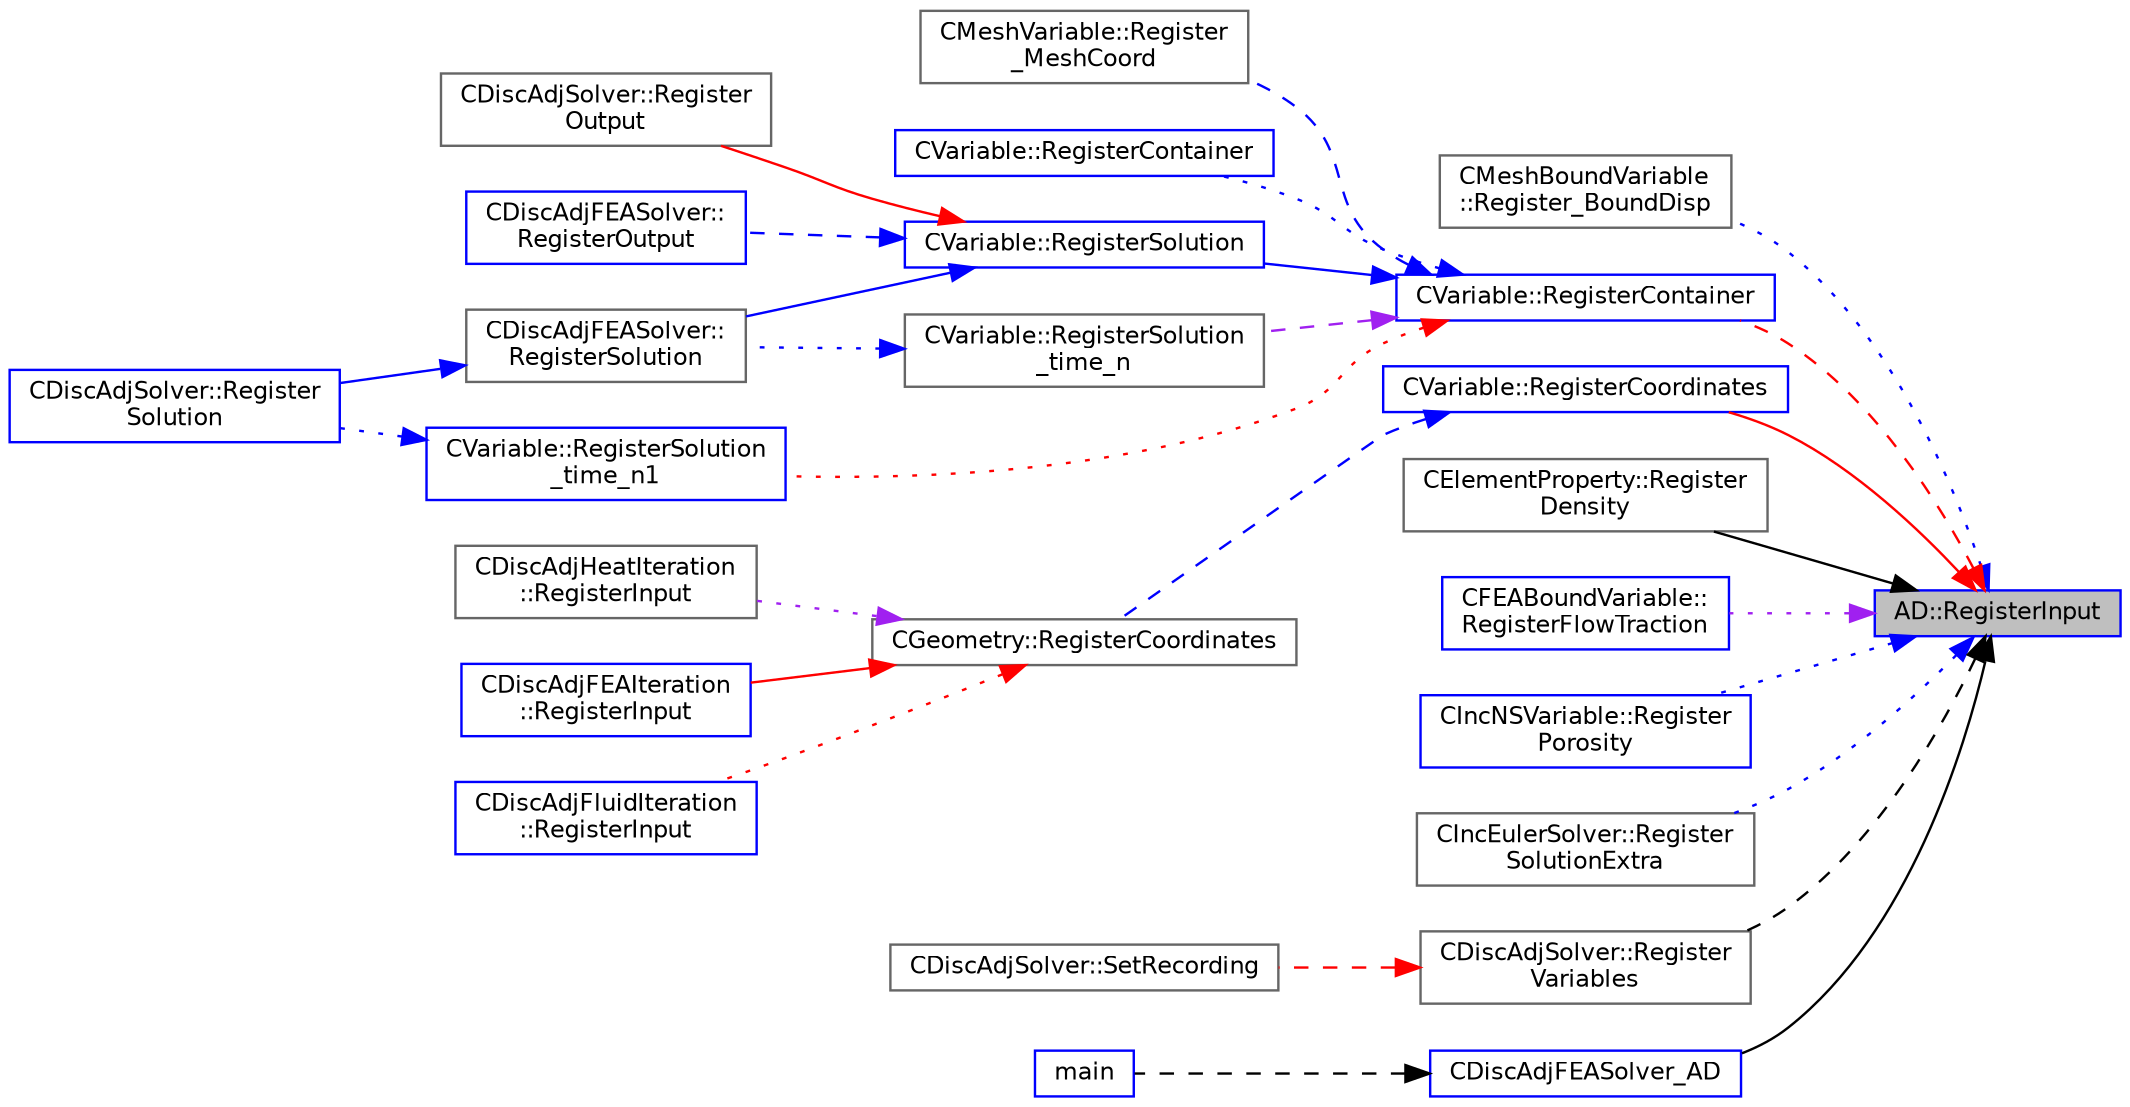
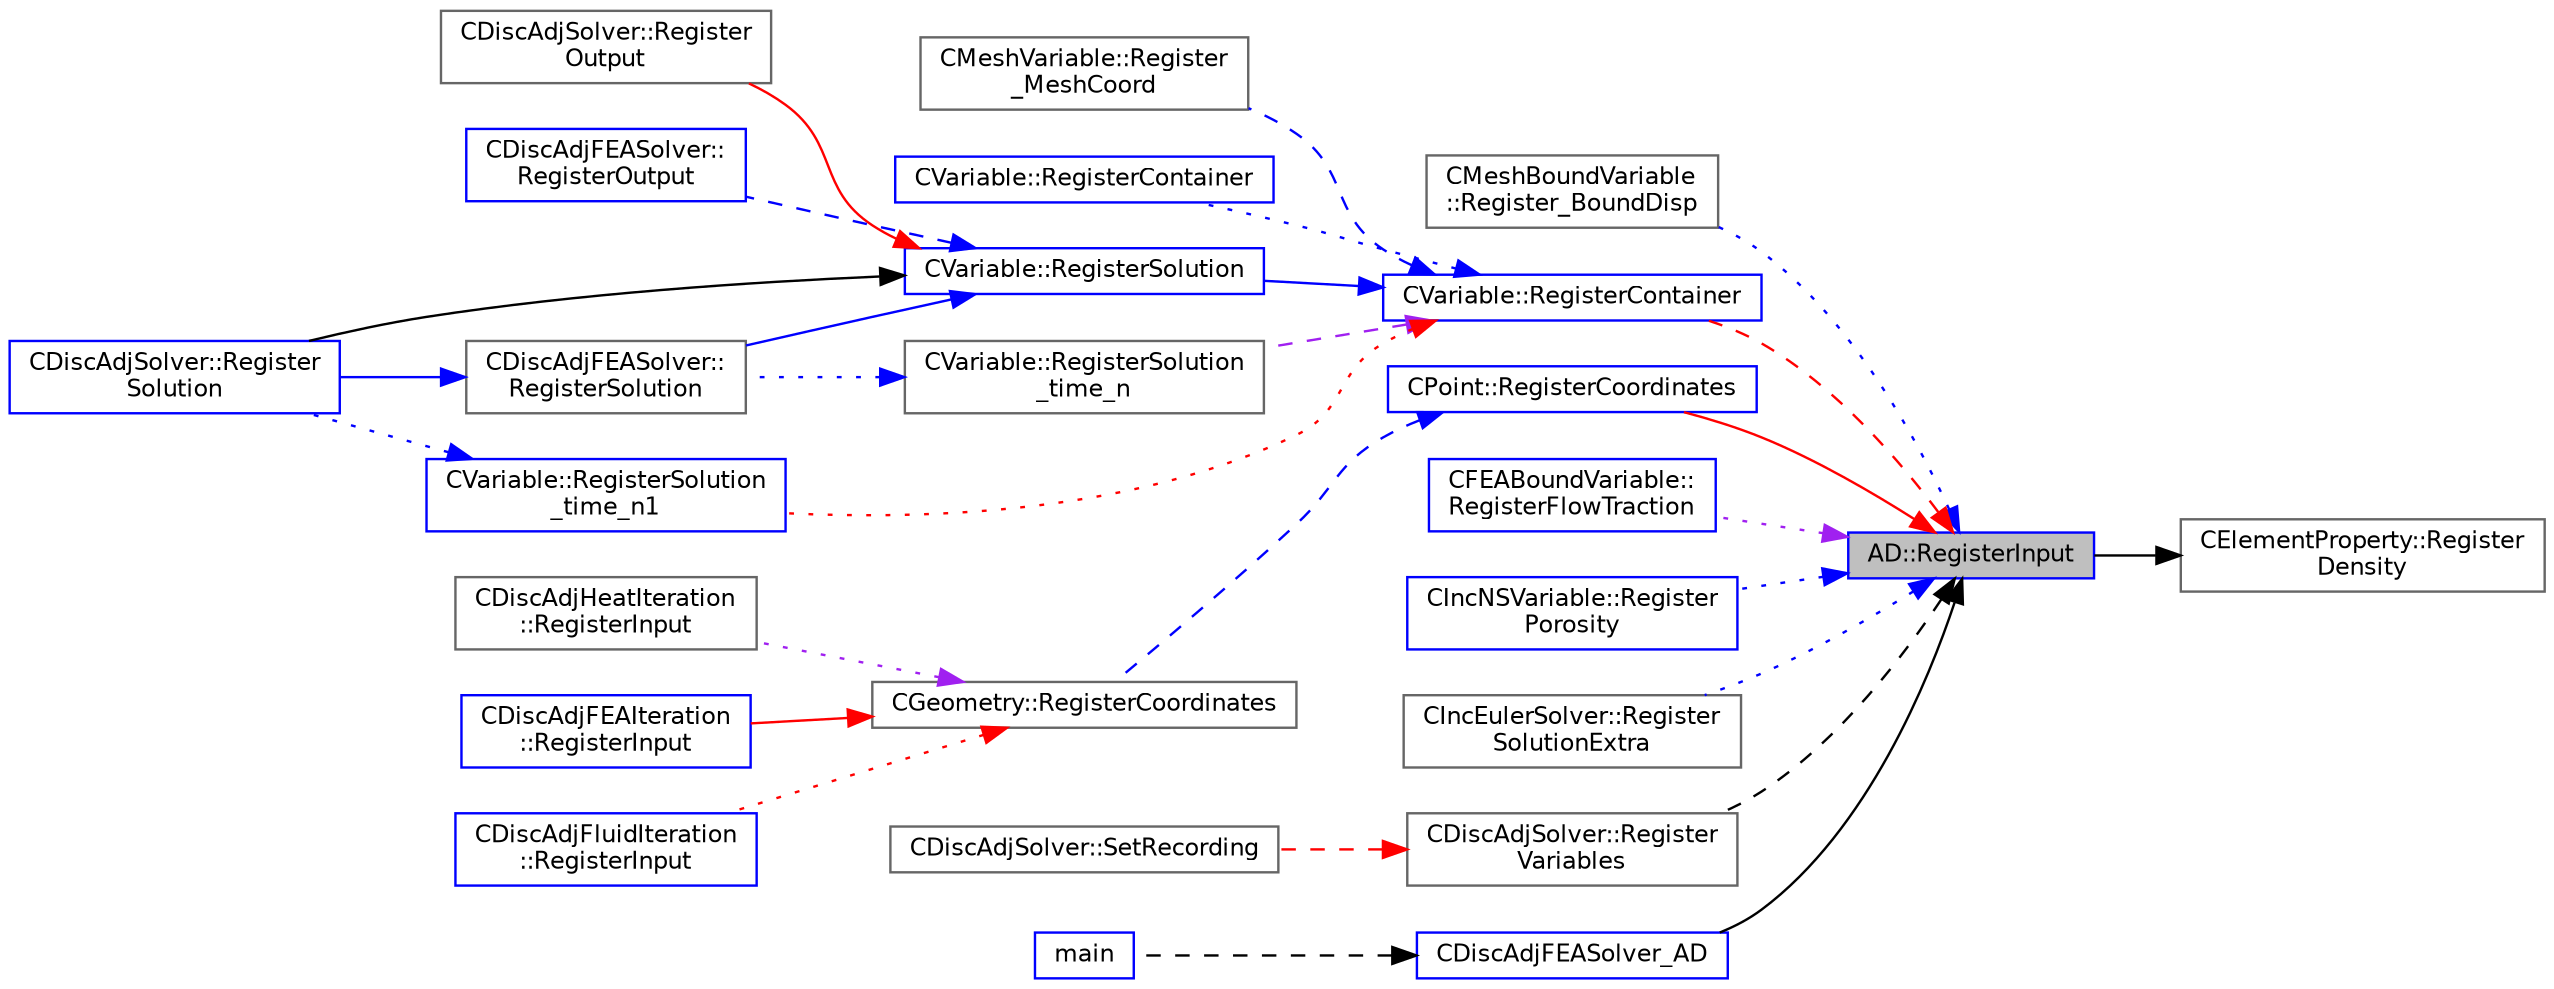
edge "CDiscAdjSolver::Register Solution" -> "CVariable::RegisterSolution": added
node "CVariable::RegisterCoordinates": label "CVariable::RegisterCoordinates" -> "CPoint::RegisterCoordinates"
edge "CElementProperty::Register Density" -> "AD::RegisterInput": reversed
